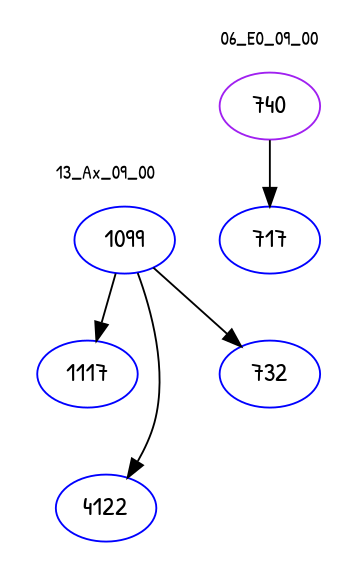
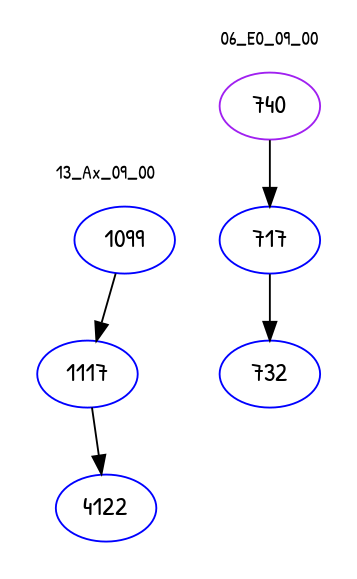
edge "1099" -> "732": now "717" -> "732"
edge "1099" -> "4122": now "1117" -> "4122"
